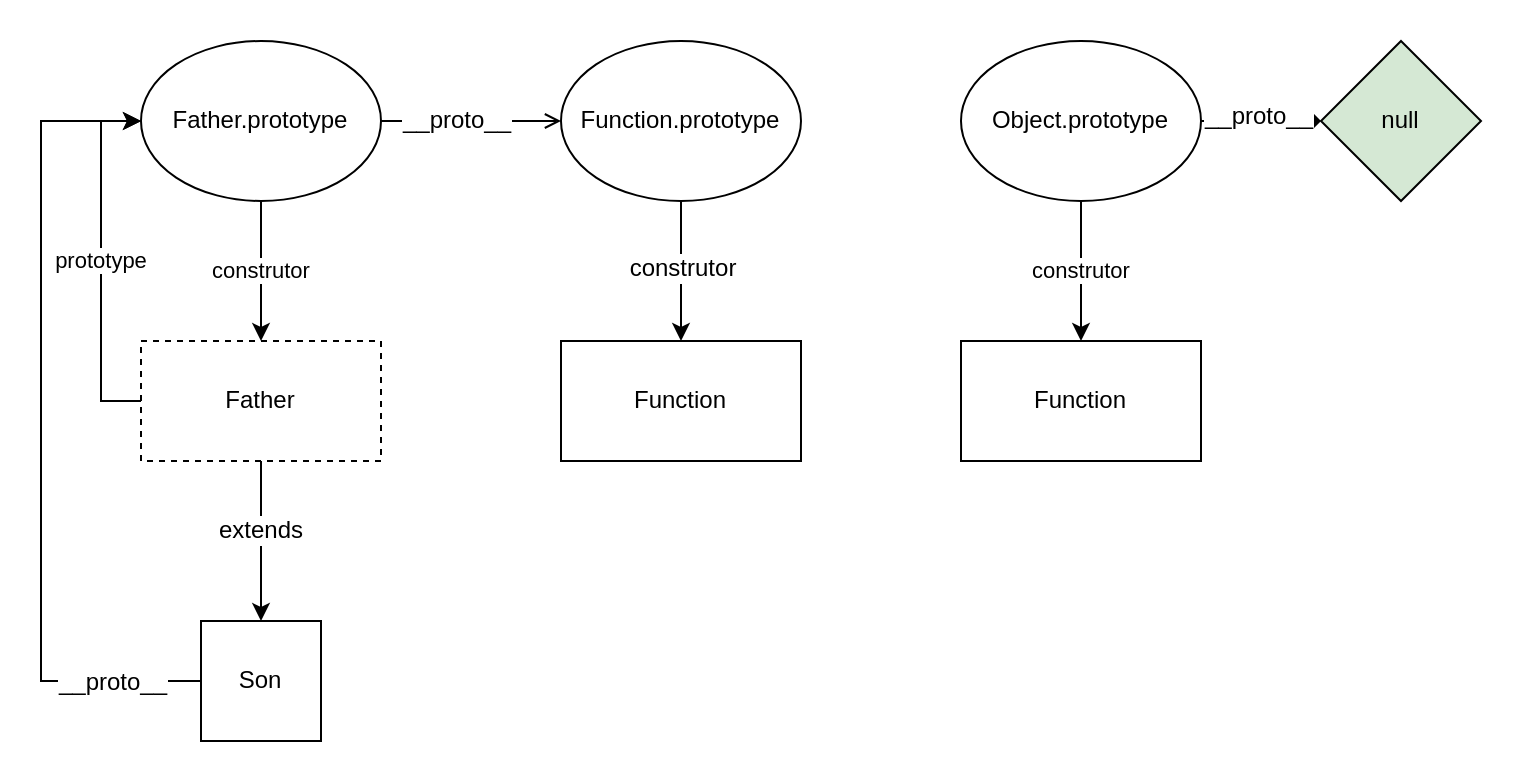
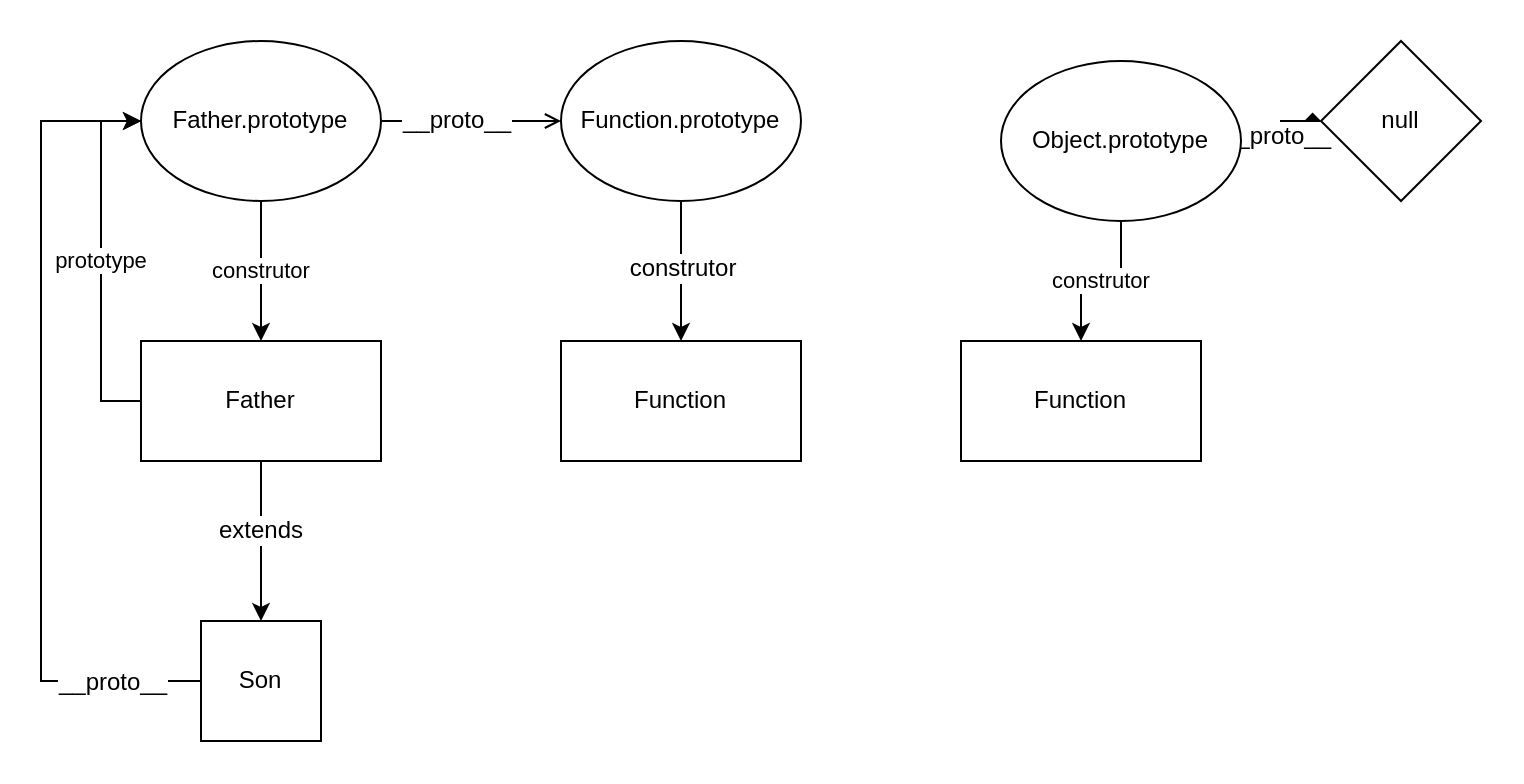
node "Object.prototype": moved (1081, 121) -> (1121, 141)
node "null": fillcolor #d5e8d4 -> #ffffff
node "Father": style dashed -> solid
